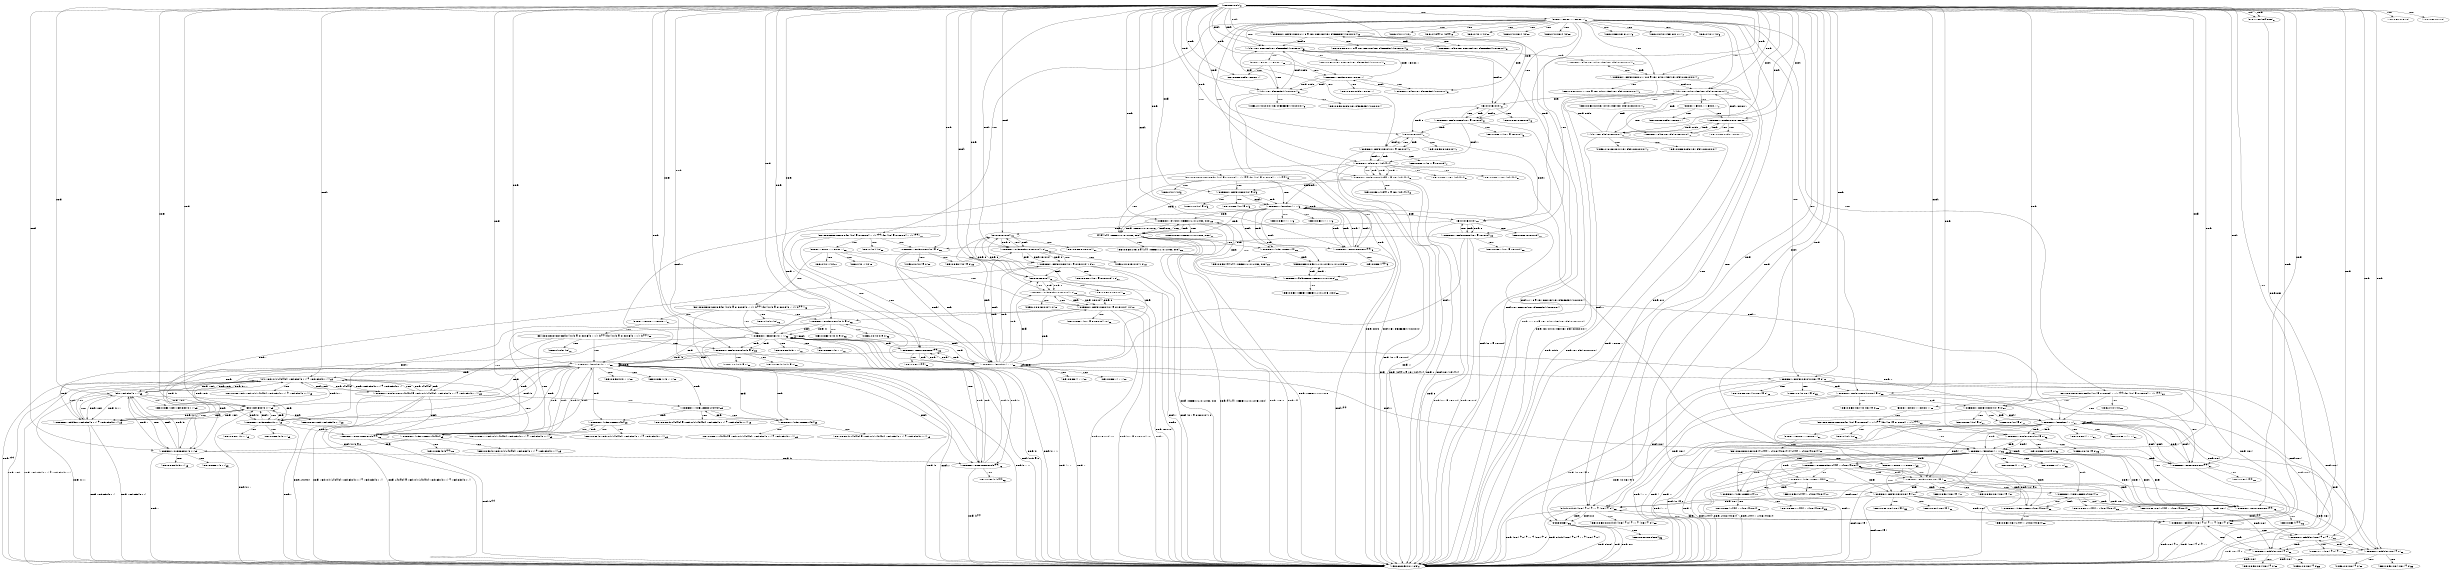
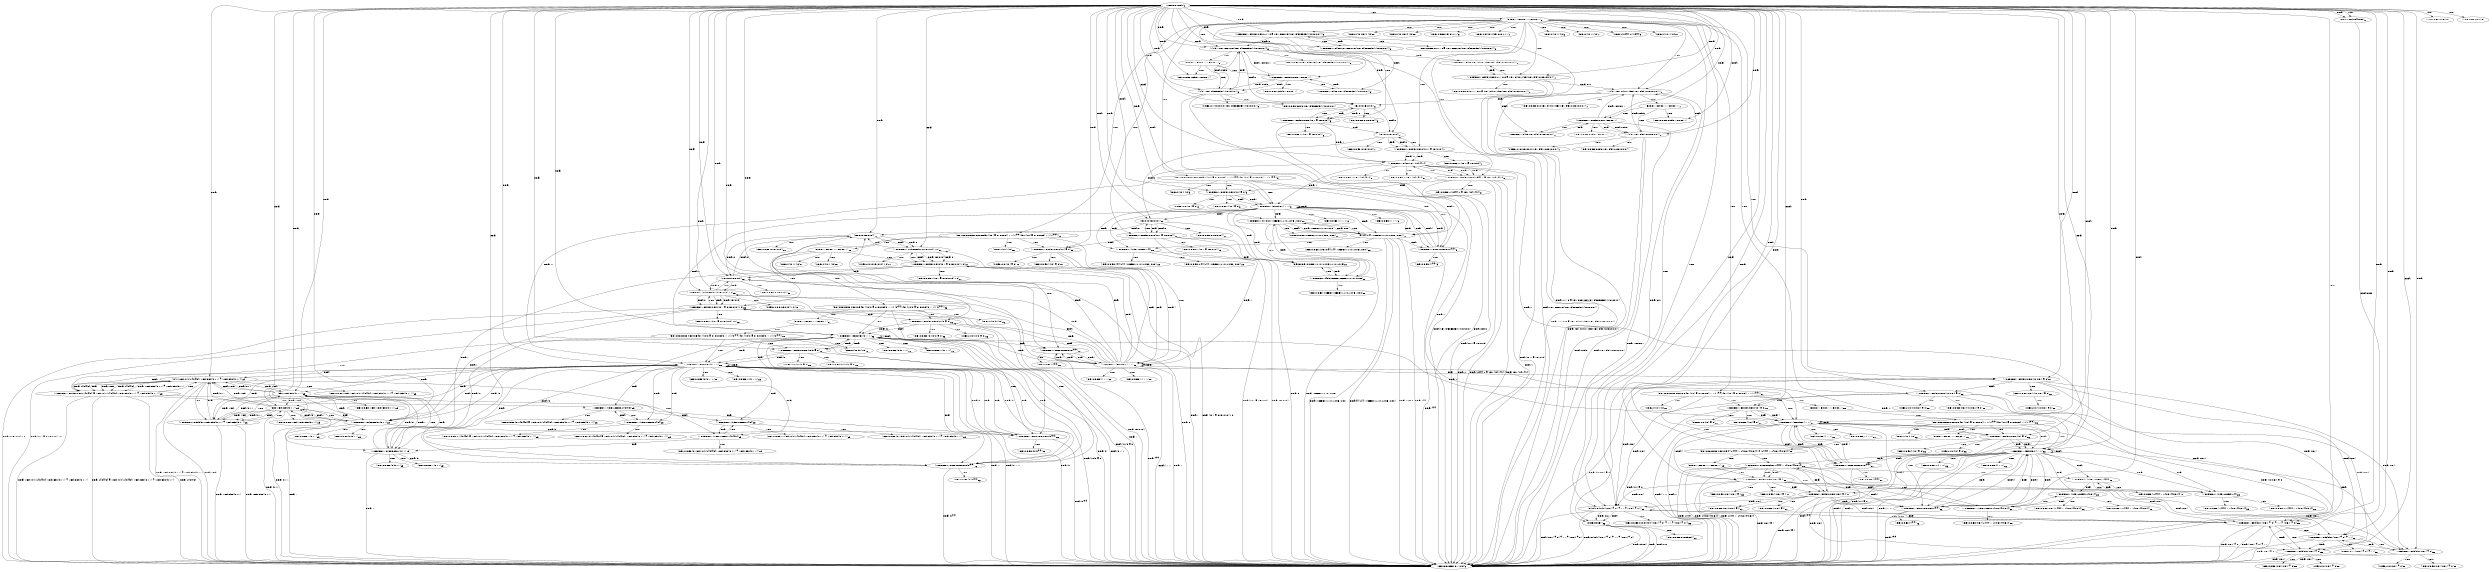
node "(IDENTIFIER,A,fill(A[i], Integer.MAX_VALUE / 100))": added
edge "(<operator>.fieldAccess,Integer.MAX_VALUE)" -> "(FIELD_IDENTIFIER,MAX_VALUE,MAX_VALUE)": label "DDG: y" -> "AST: "
edge "(<operator>.assignment,int maxi = 0)" -> "(LITERAL,0,int maxi = 0)": now "(IDENTIFIER,maxi,int maxi = 0)" -> "(LITERAL,0,int maxi = 0)"
node "(LITERAL,0,int maxj = 0)": added
edge "(abs,Math.abs(j1 - y))" -> "(IDENTIFIER,Math,Math.abs(j1 - y))": label "CDG: " -> "AST: "
edge "(<operator>.postIncrement,j++)" -> "(METHOD_RETURN,void)": added, label "DDG: j++"
